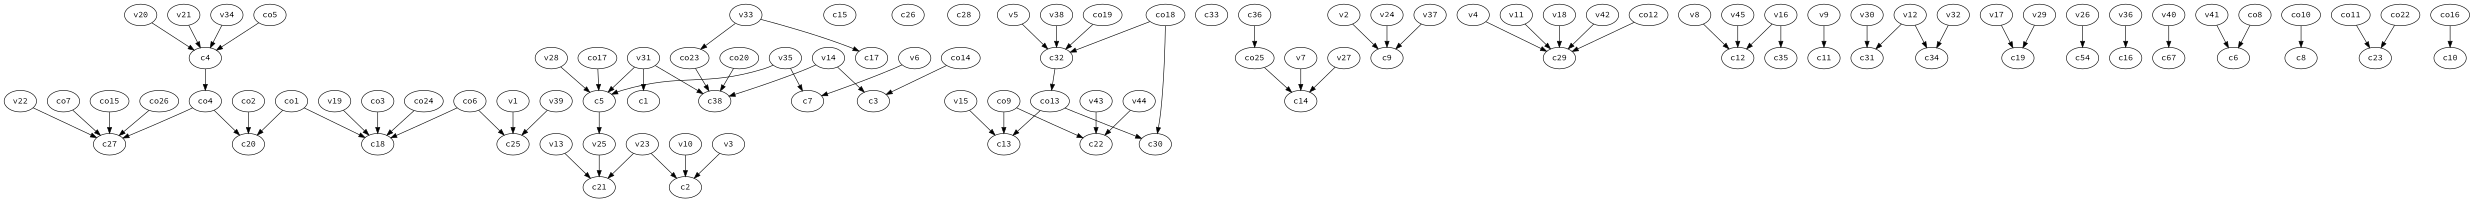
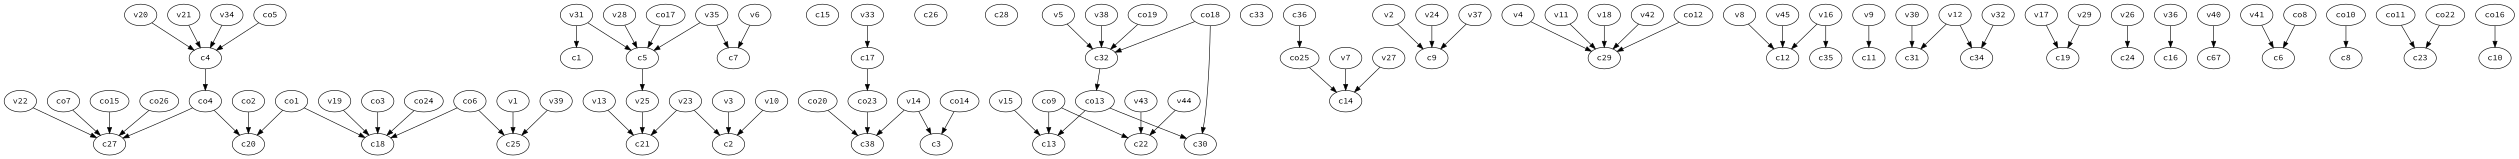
edge "v33" -> "co23": now "c17" -> "co23"
node "c54": label "c54" -> "c24"
edge "v31" -> "c38": removed
